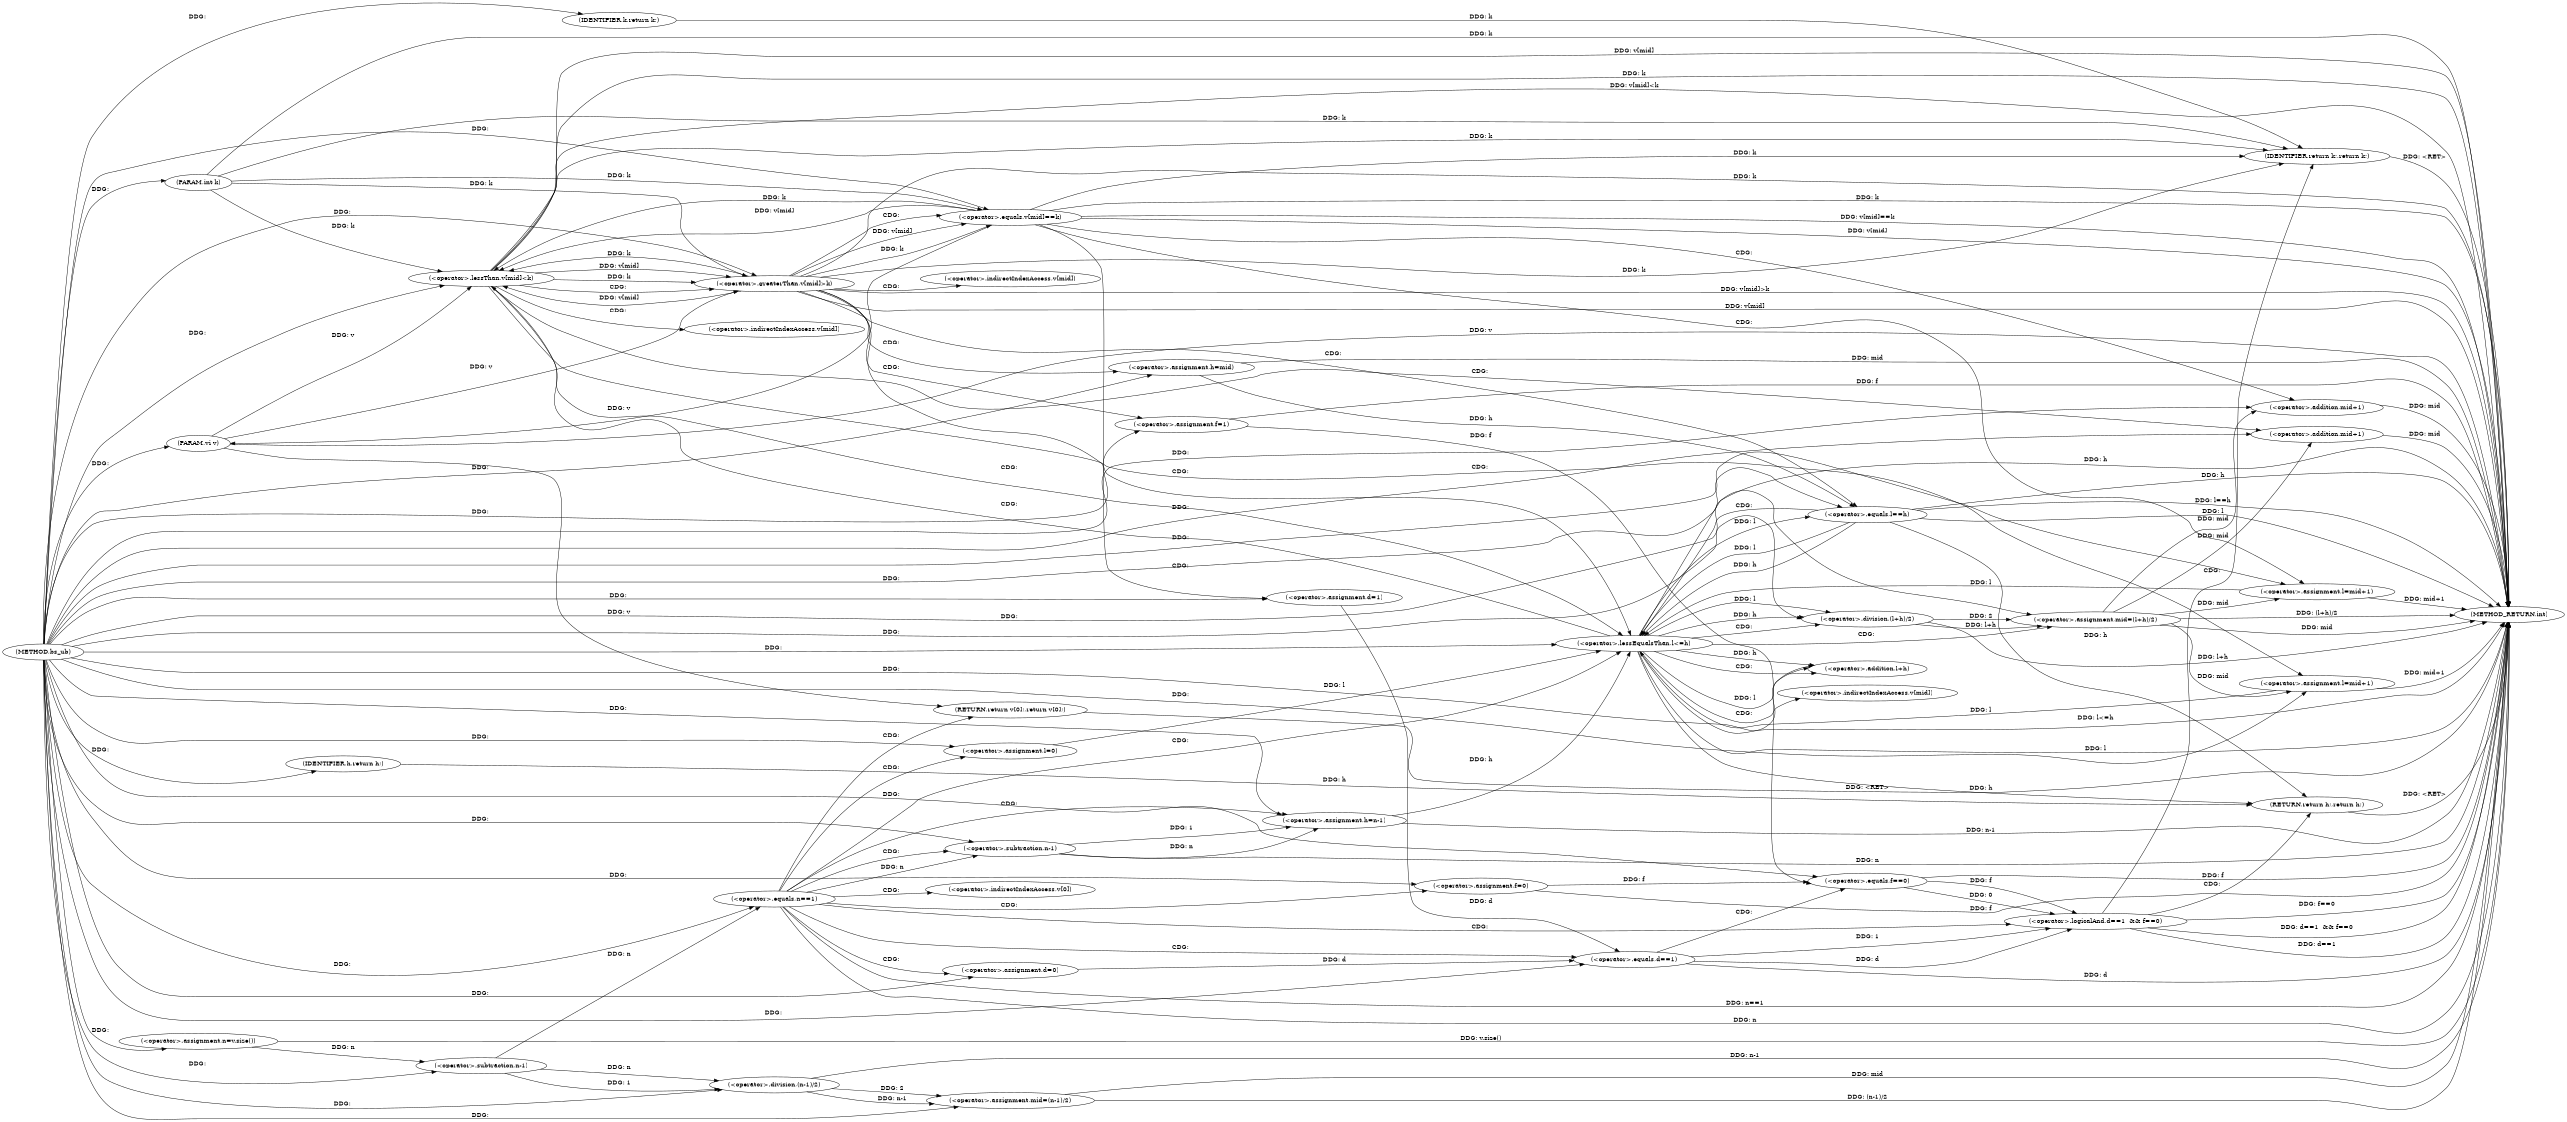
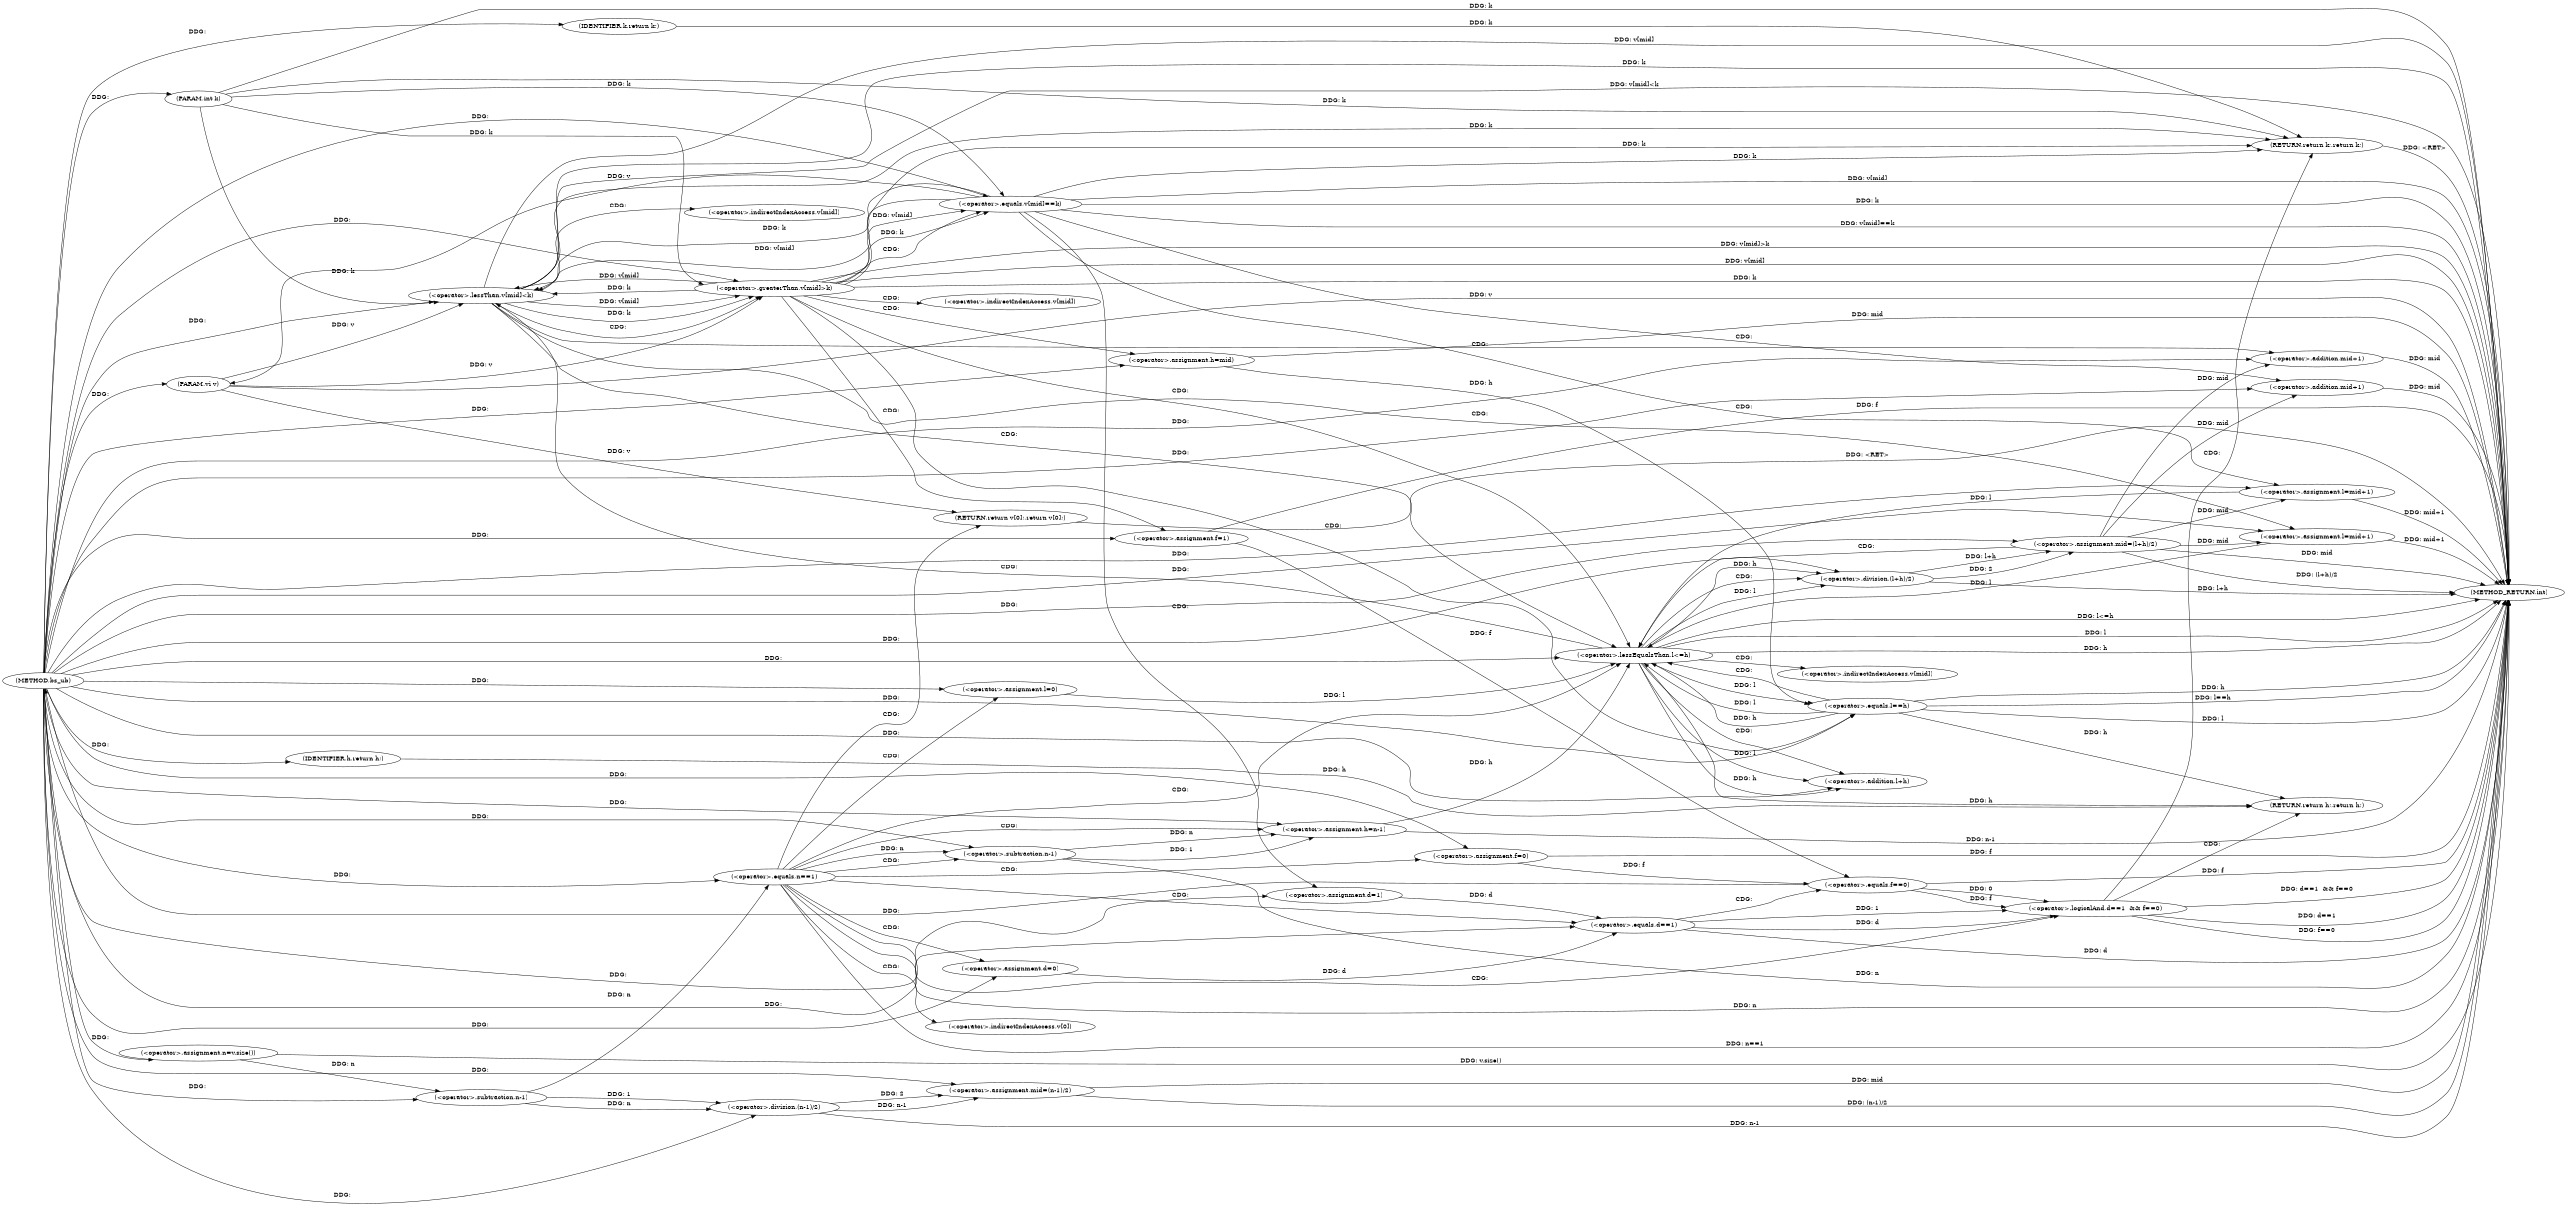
node "(IDENTIFIER,return k;,return k;)": label "(IDENTIFIER,return k;,return k;)" -> "(RETURN,return k;,return k;)"
edge "(<operator>.lessEqualsThan,l<=h)" -> "(<operator>.assignment,mid=(l+h)/2)": reversed
edge "(RETURN,return h;,return h;)" -> "(METHOD_RETURN,int)": removed, label "DDG: <RET>"
edge "(METHOD,bs_ub)" -> "(<operator>.equals,f==0)": reversed
